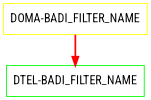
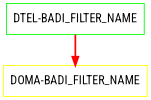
edge "DOMA-BADI_FILTER_NAME" -> "DTEL-BADI_FILTER_NAME": reversed
